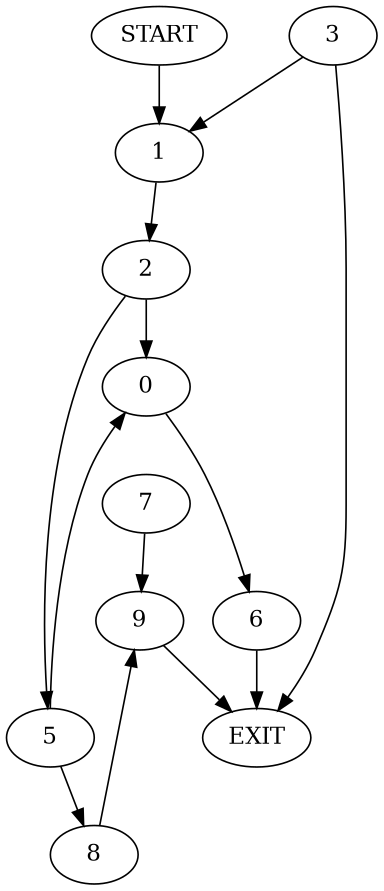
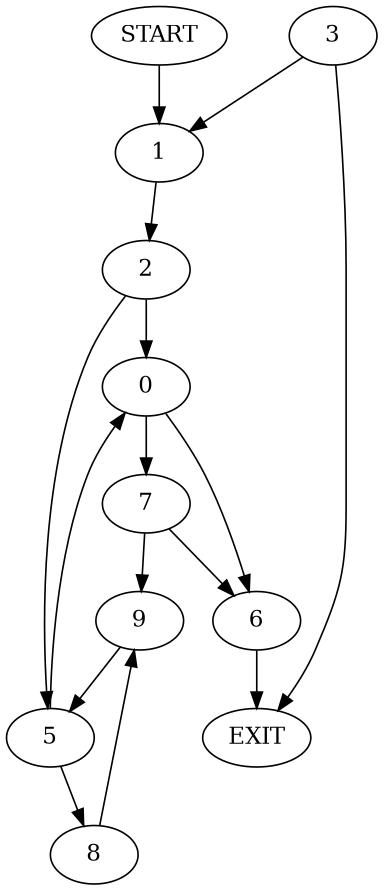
edge "0" -> "7": added
edge "7" -> "6": added
edge "9" -> "EXIT": now "9" -> "5"
